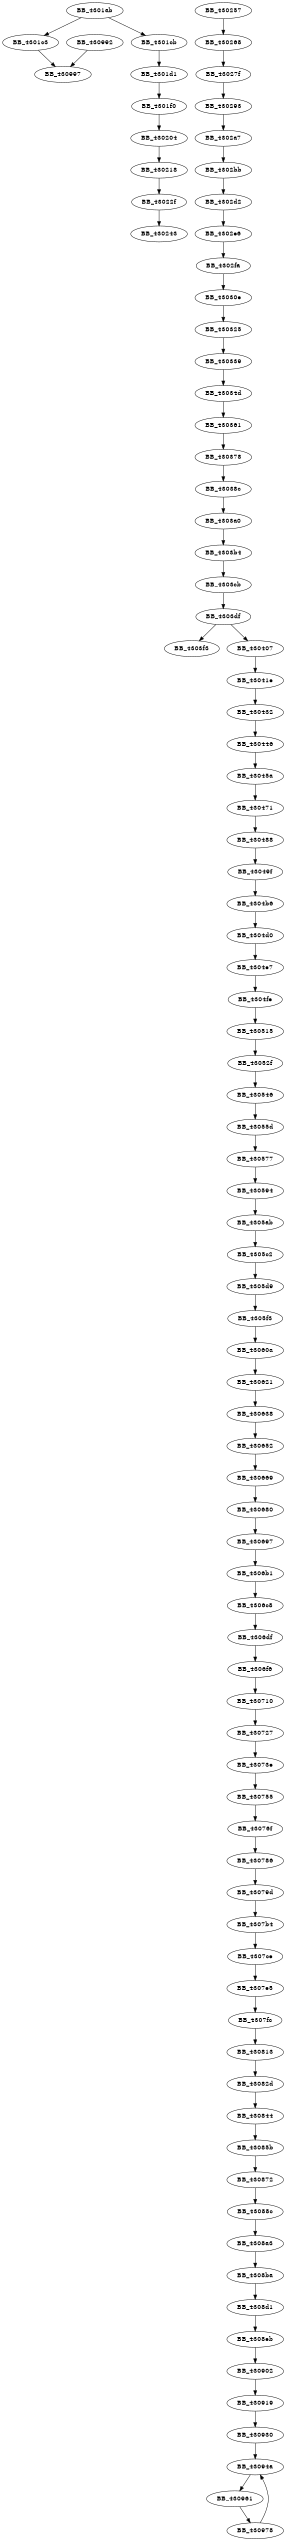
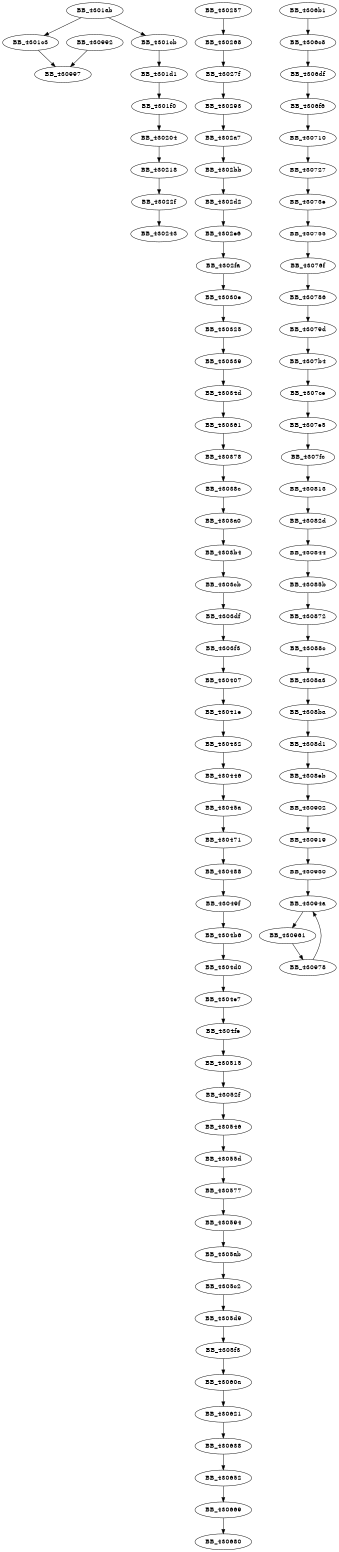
edge "BB_4303df" -> "BB_430407": now "BB_4303f3" -> "BB_430407"
node "BB_430697": removed
